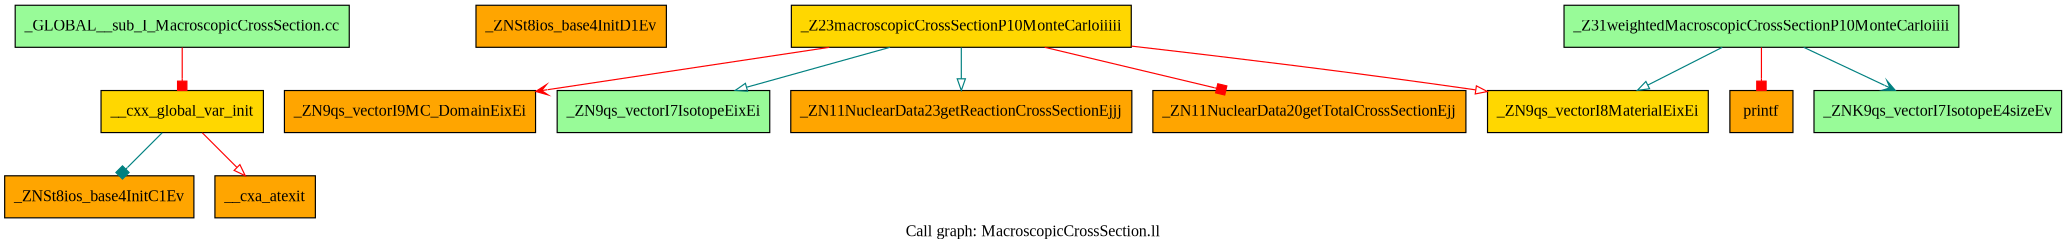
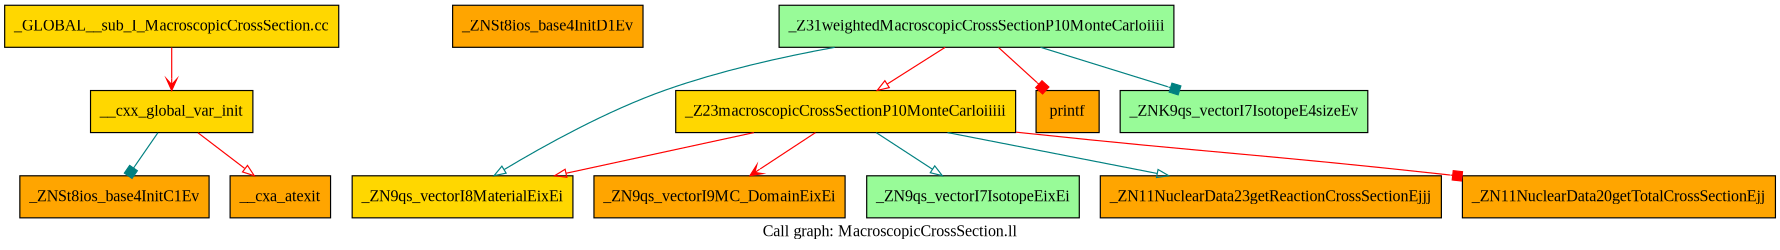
node "_GLOBAL__sub_I_MacroscopicCrossSection.cc": fillcolor palegreen -> gold
edge "_GLOBAL__sub_I_MacroscopicCrossSection.cc" -> "__cxx_global_var_init": arrowhead box -> vee
edge "_Z31weightedMacroscopicCrossSectionP10MonteCarloiiii" -> "_Z23macroscopicCrossSectionP10MonteCarloiiiii": added
edge "_Z31weightedMacroscopicCrossSectionP10MonteCarloiiii" -> "_ZNK9qs_vectorI7IsotopeE4sizeEv": arrowhead vee -> box
